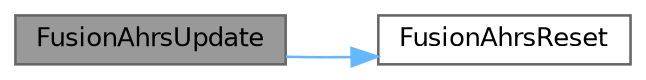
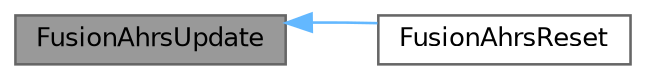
edge "FusionAhrsUpdate" -> "FusionAhrsReset": reversed
